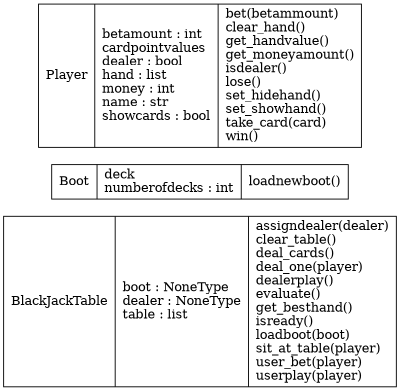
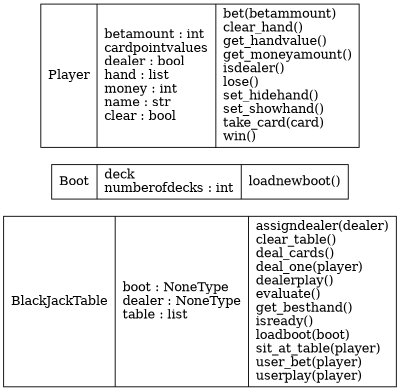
node "Player": text "showcards : bool" -> "clear : bool"
